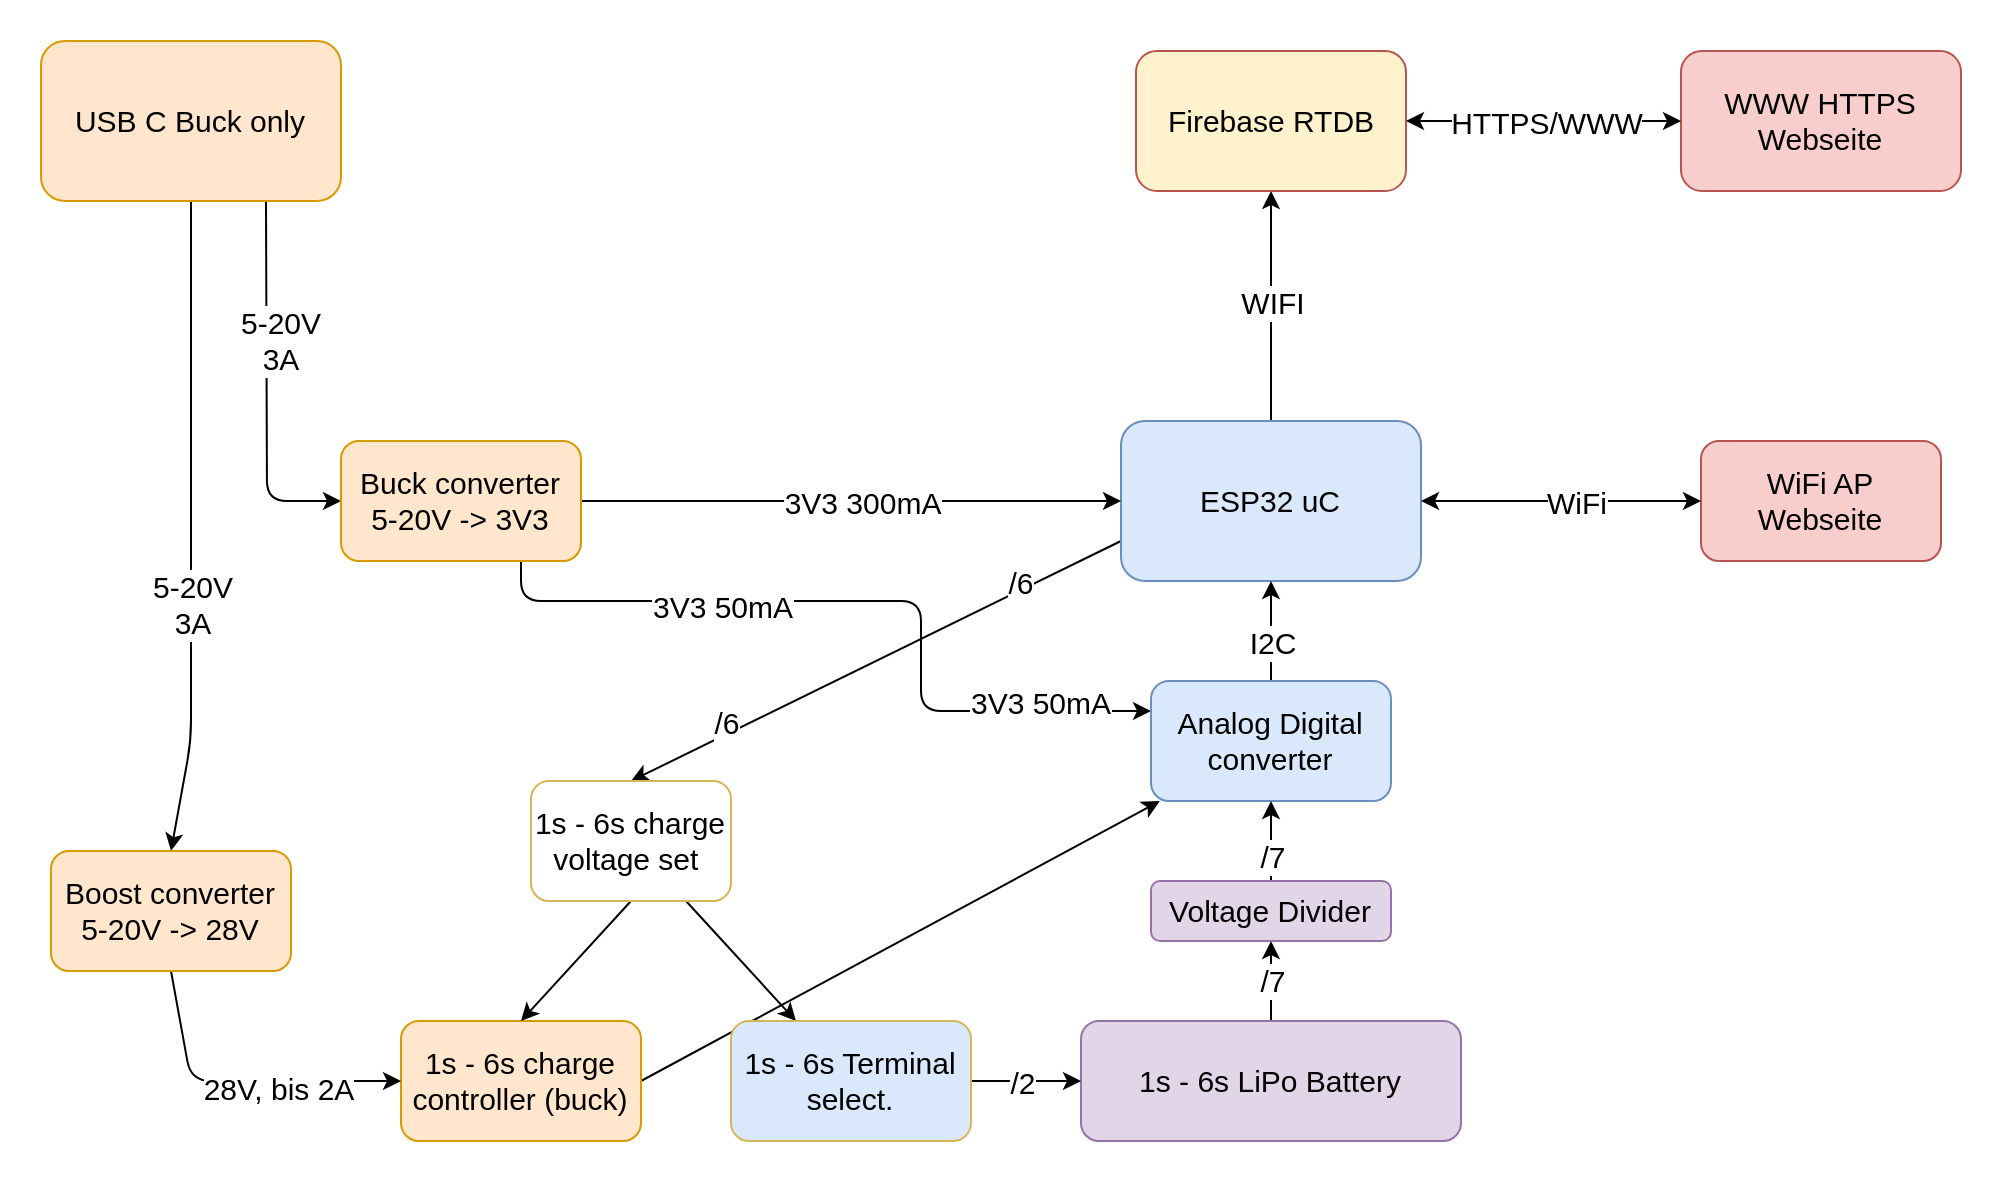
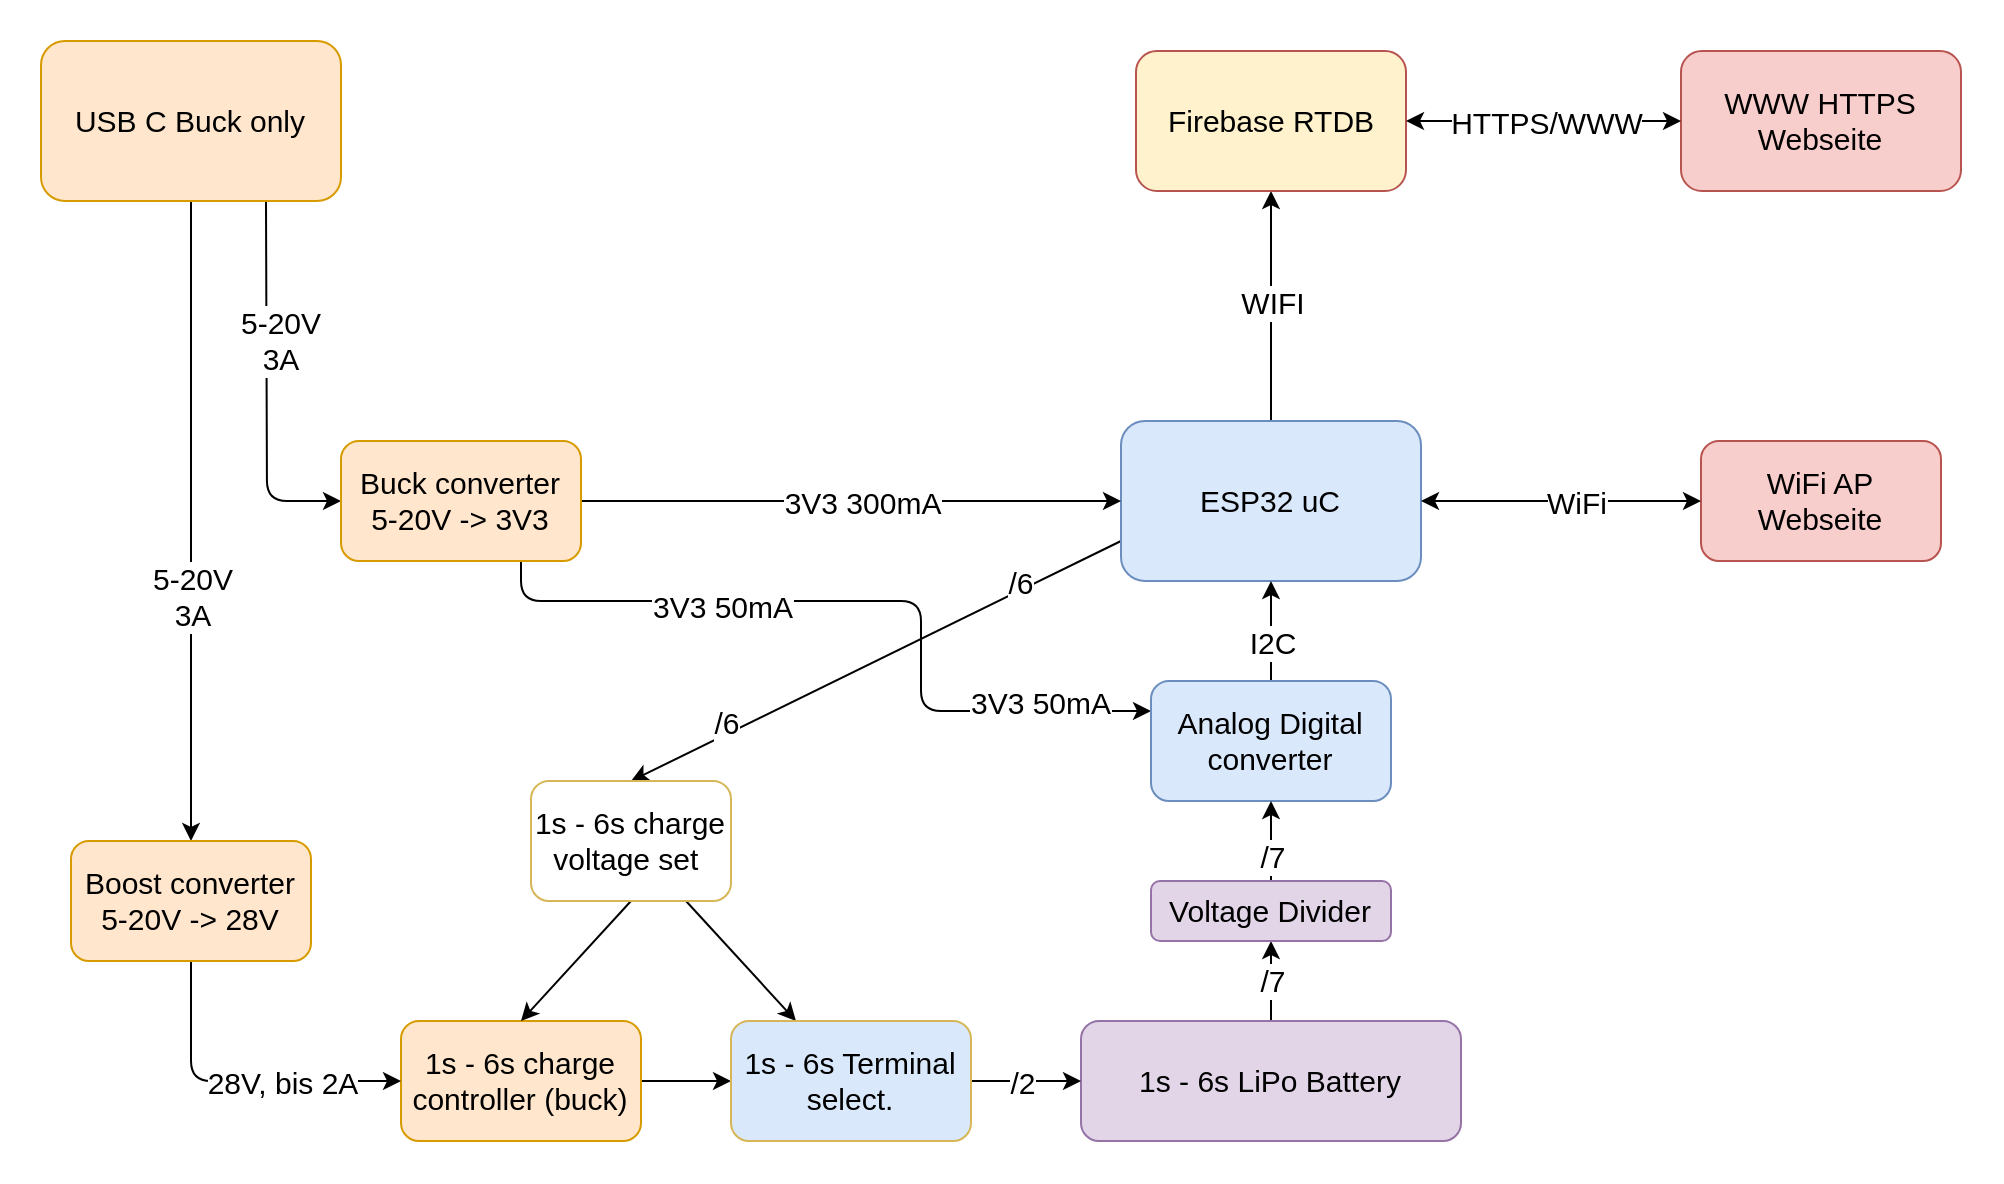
node "Boost converter 5-20V -> 28V": moved (171, 911) -> (191, 901)
edge "1s - 6s charge controller (buck)" -> "Analog Digital converter": now "1s - 6s charge controller (buck)" -> "1s - 6s Terminal select."
